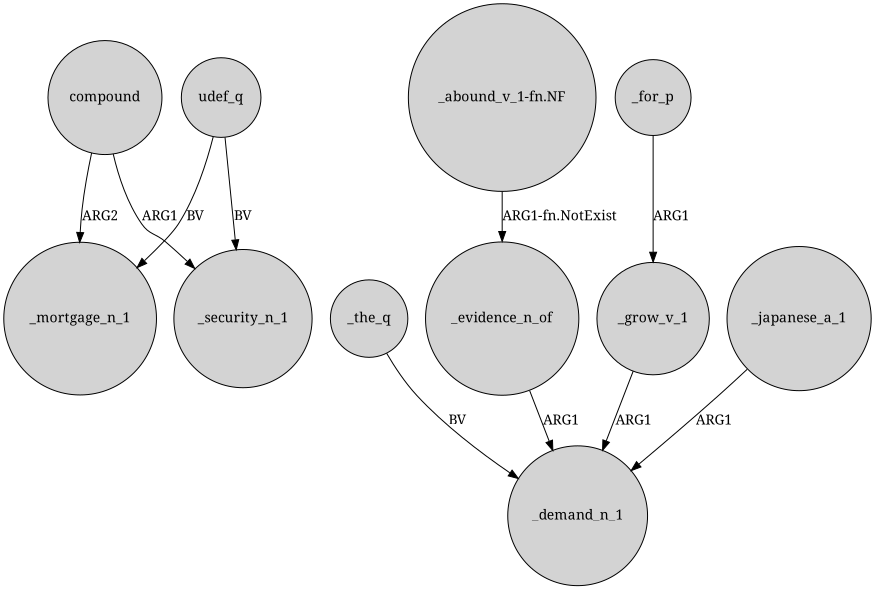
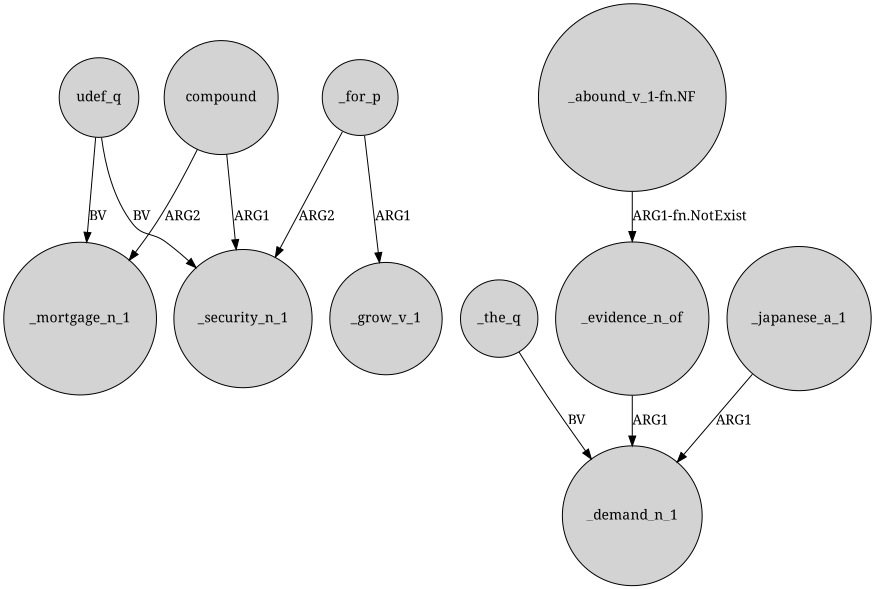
edge "_for_p" -> "_security_n_1": added, label "ARG2"
edge "_grow_v_1" -> "_demand_n_1": removed, label "ARG1"
